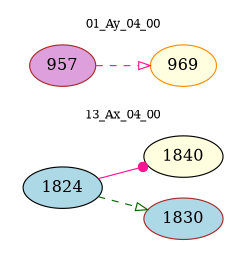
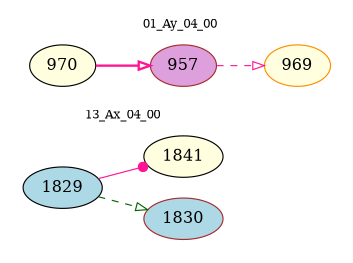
node "970": added
node "1840": label "1840" -> "1841"
node "1824": label "1824" -> "1829"
